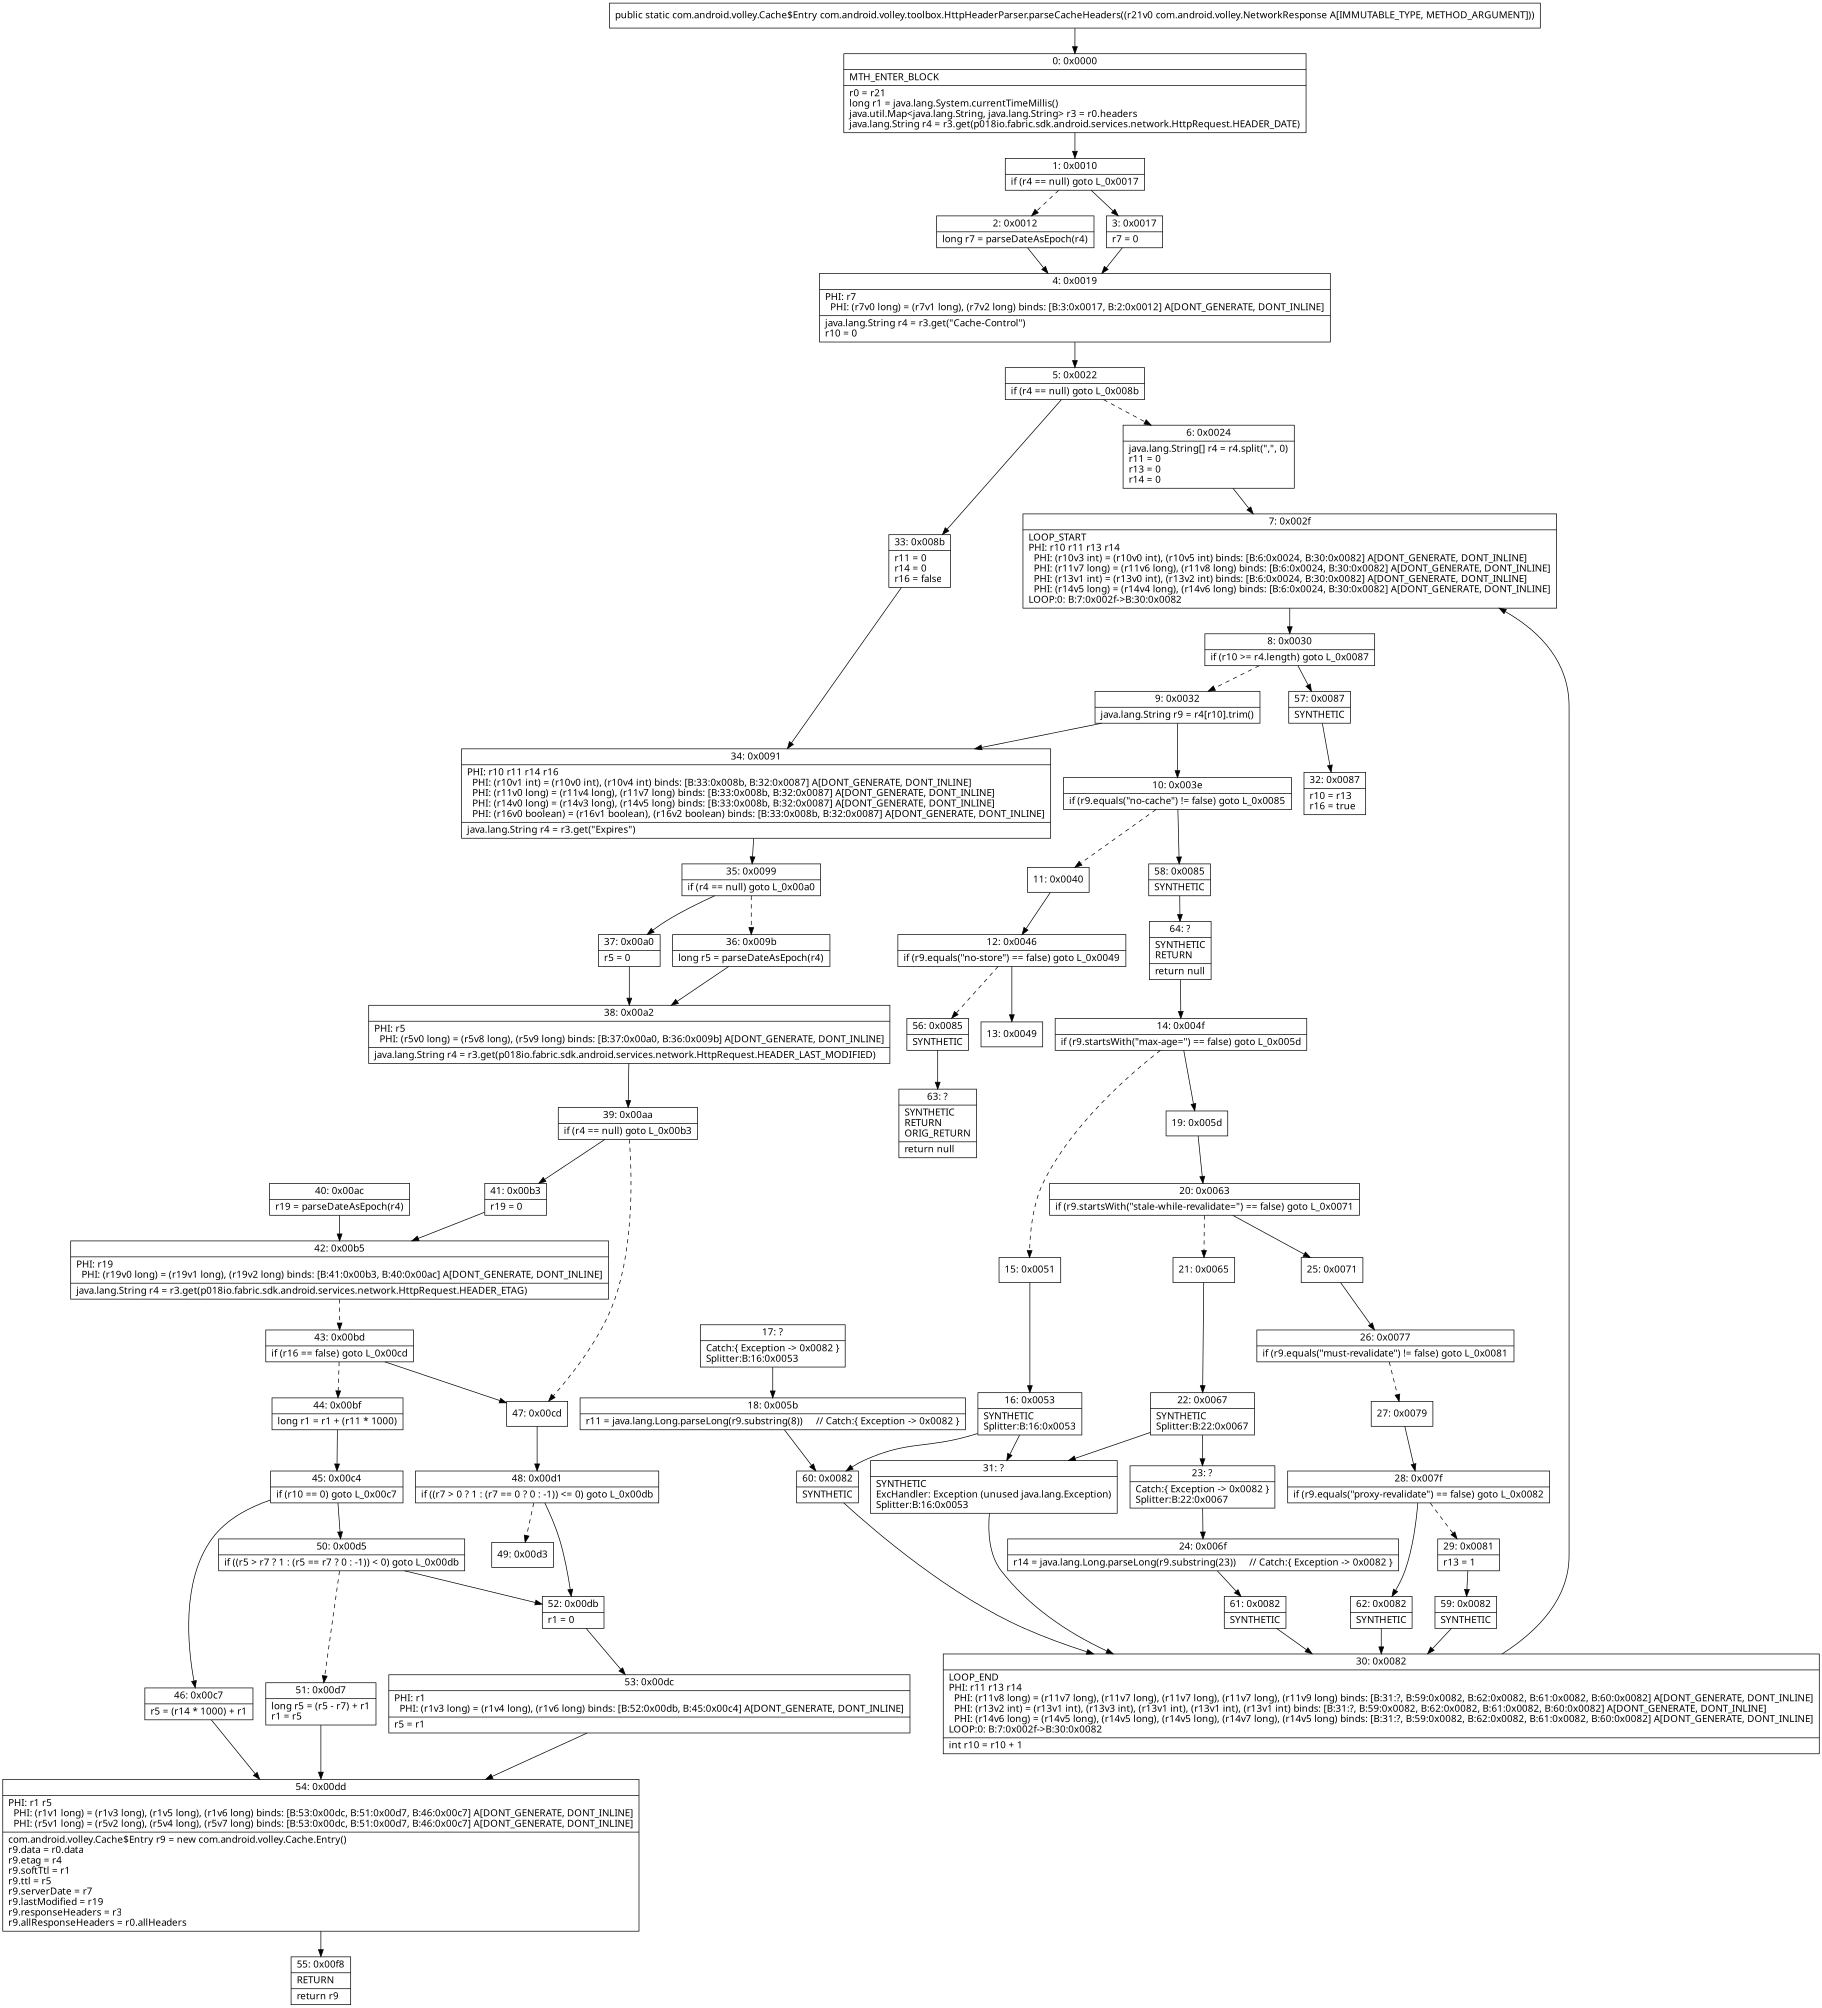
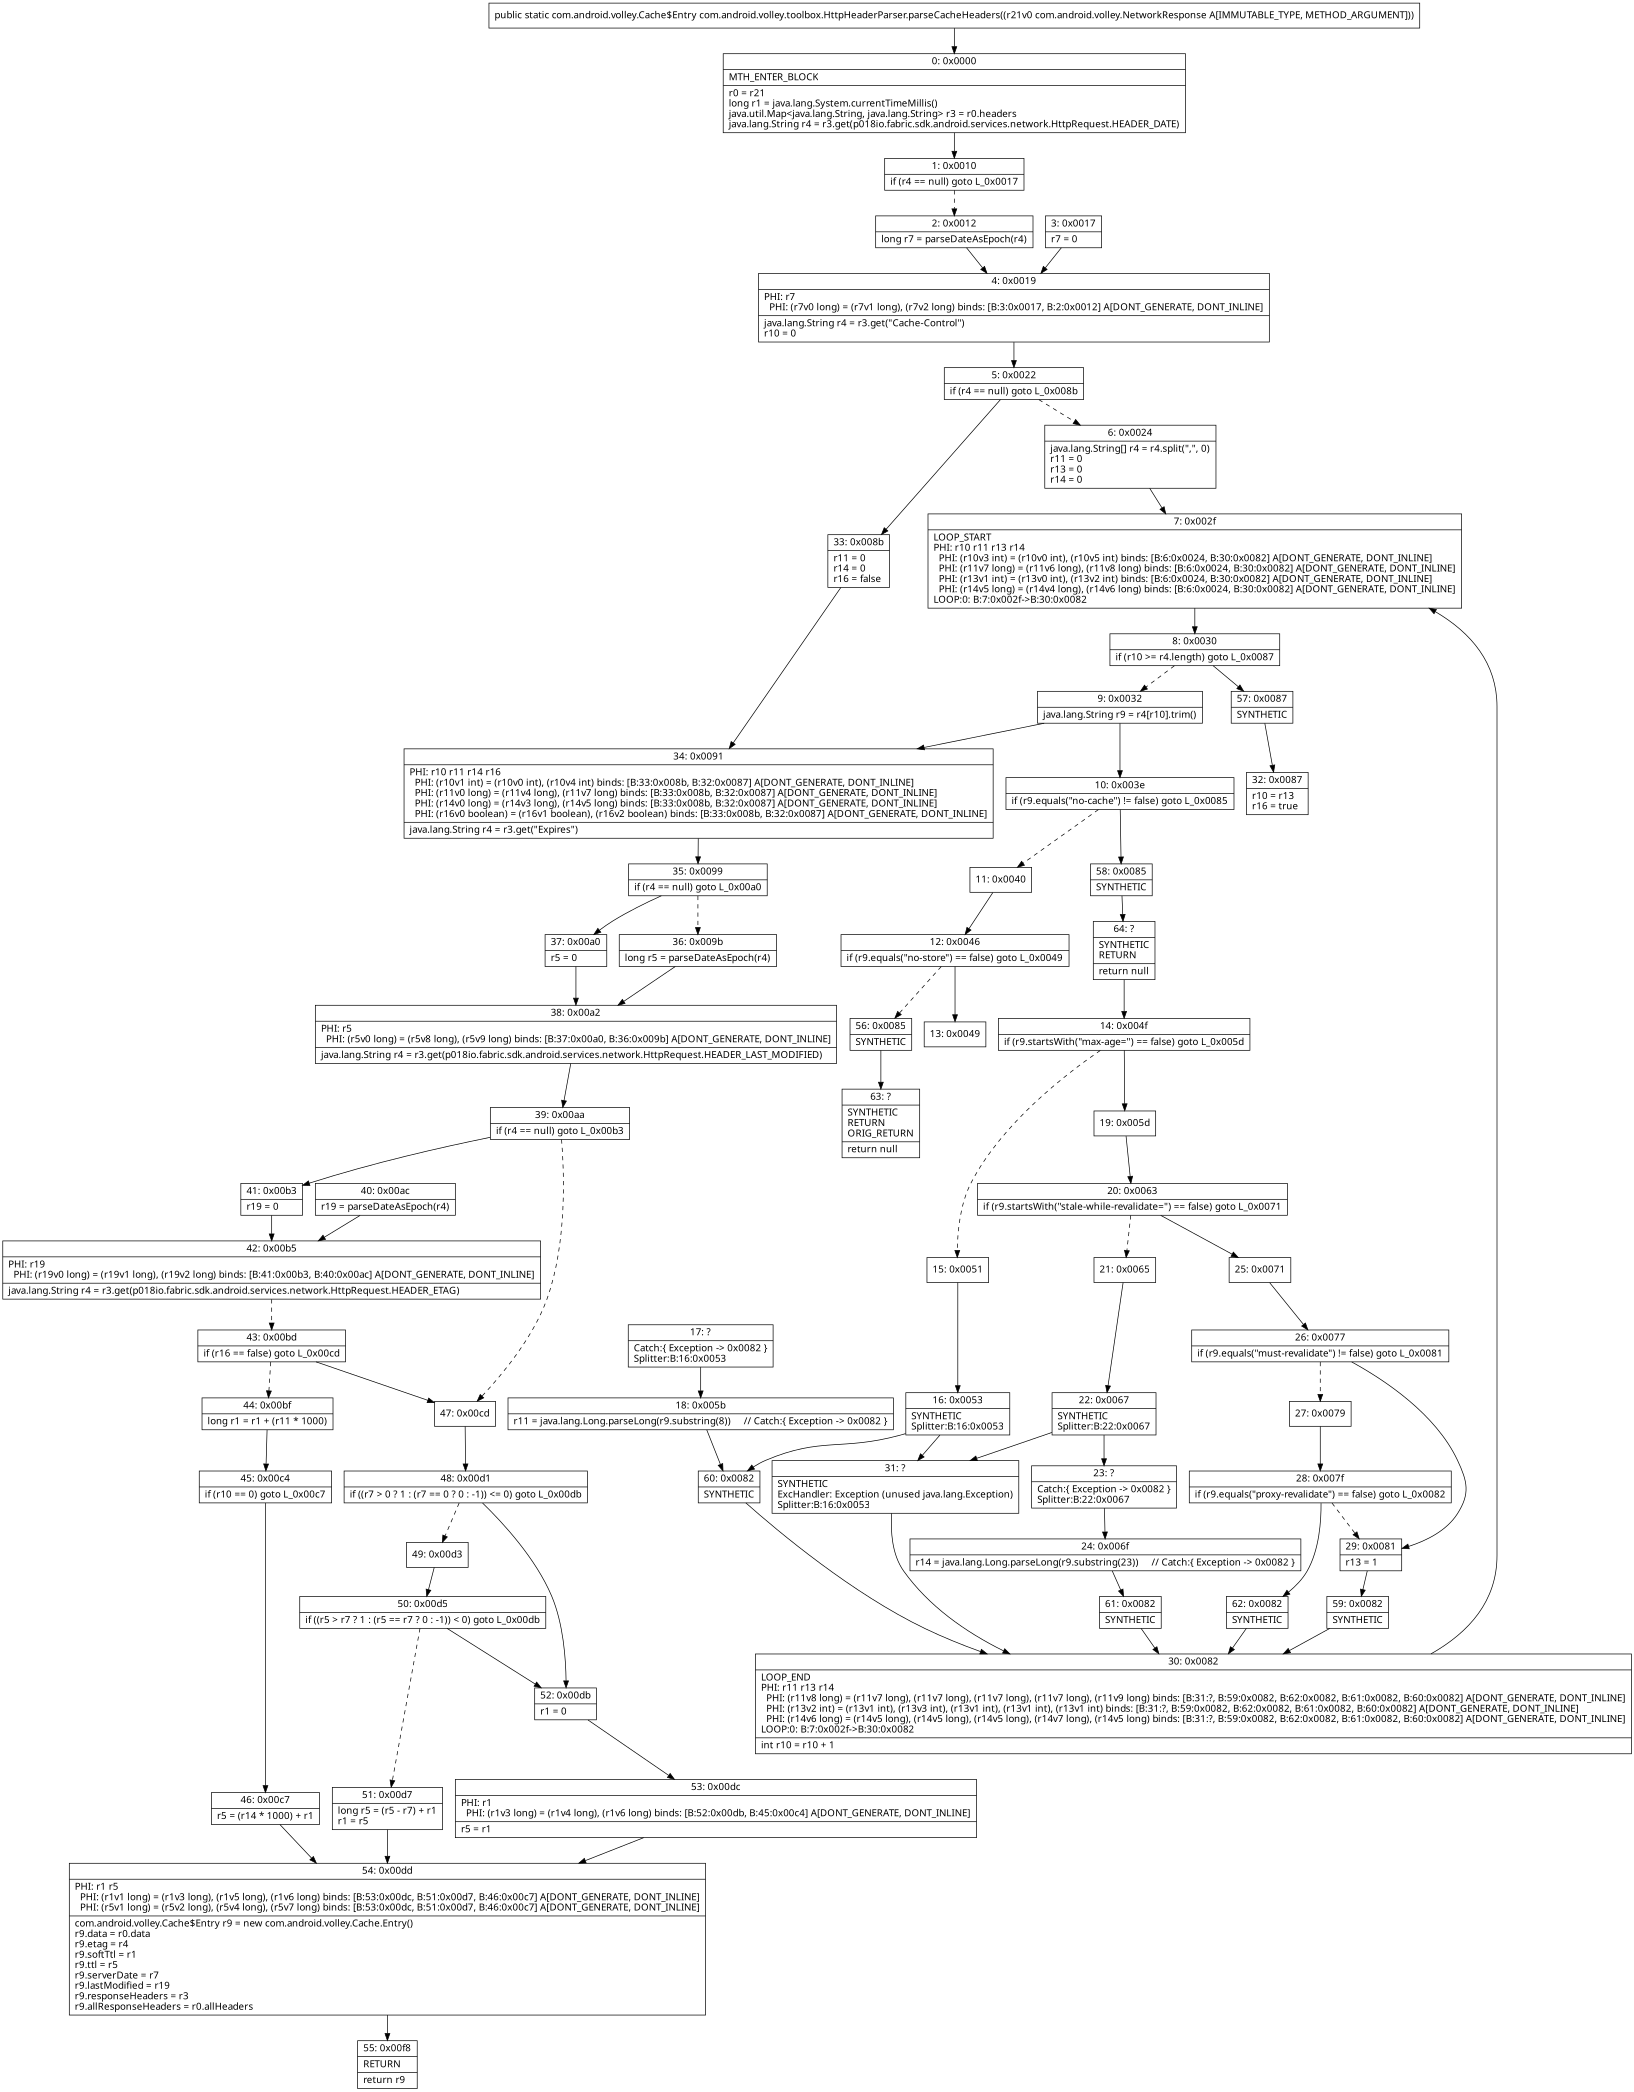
edge "1: 0x0010" -> "3: 0x0017": removed
edge "26: 0x0077" -> "29: 0x0081": added
edge "45: 0x00c4" -> "50: 0x00d5": now "49: 0x00d3" -> "50: 0x00d5"
